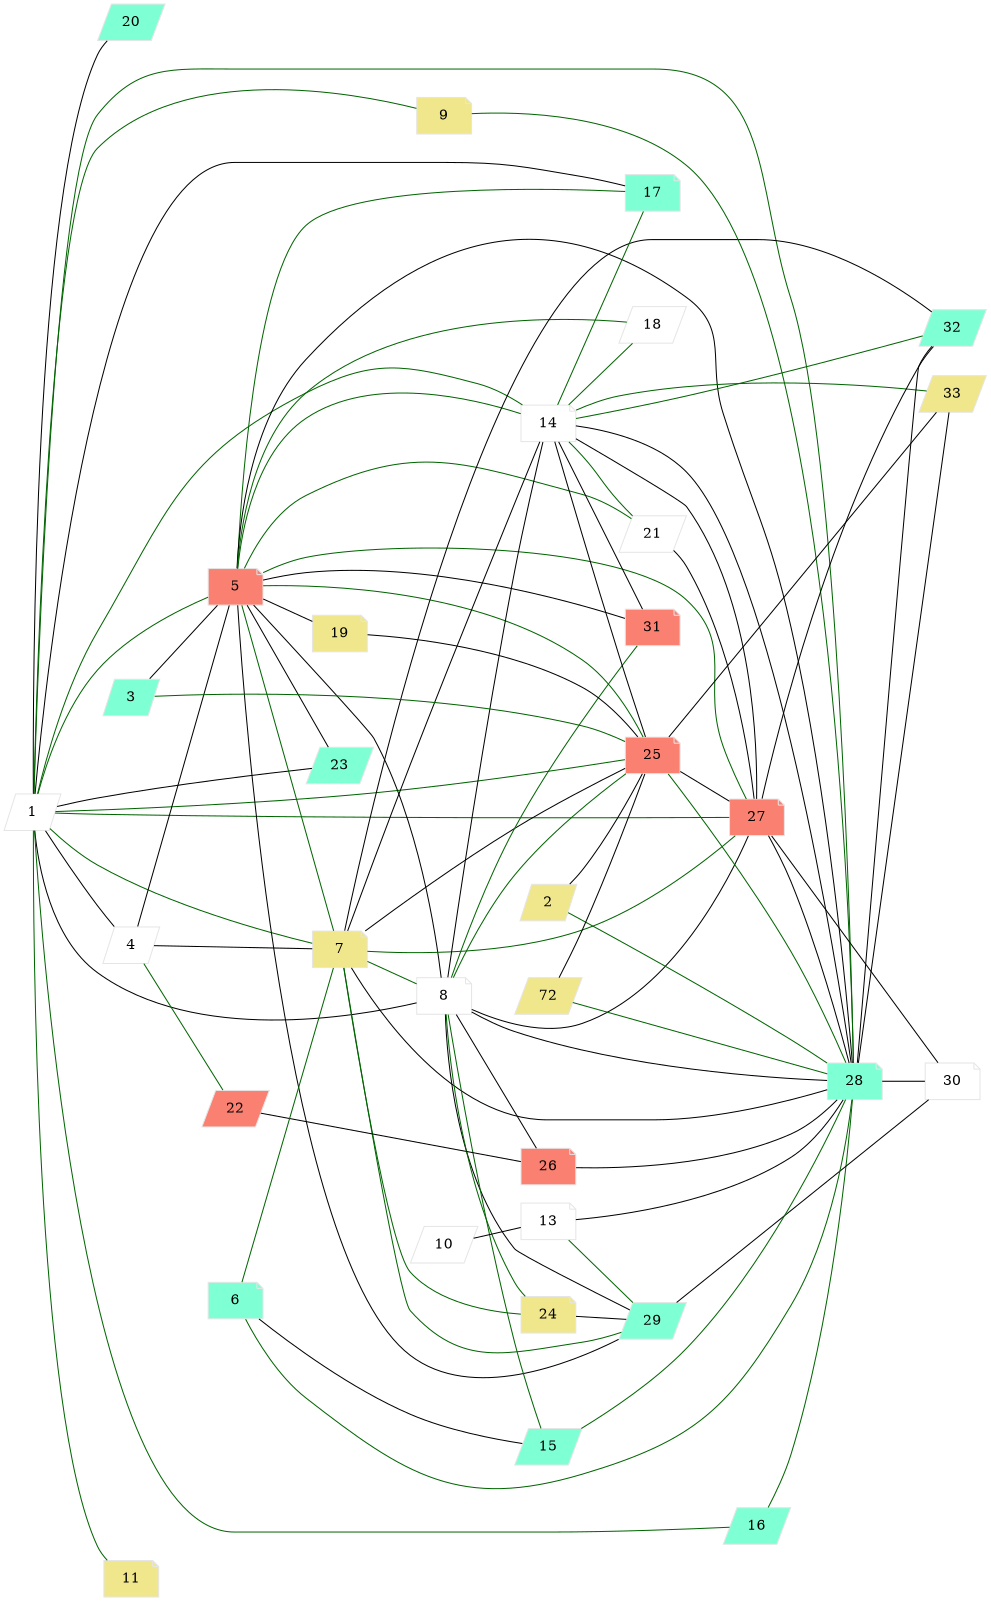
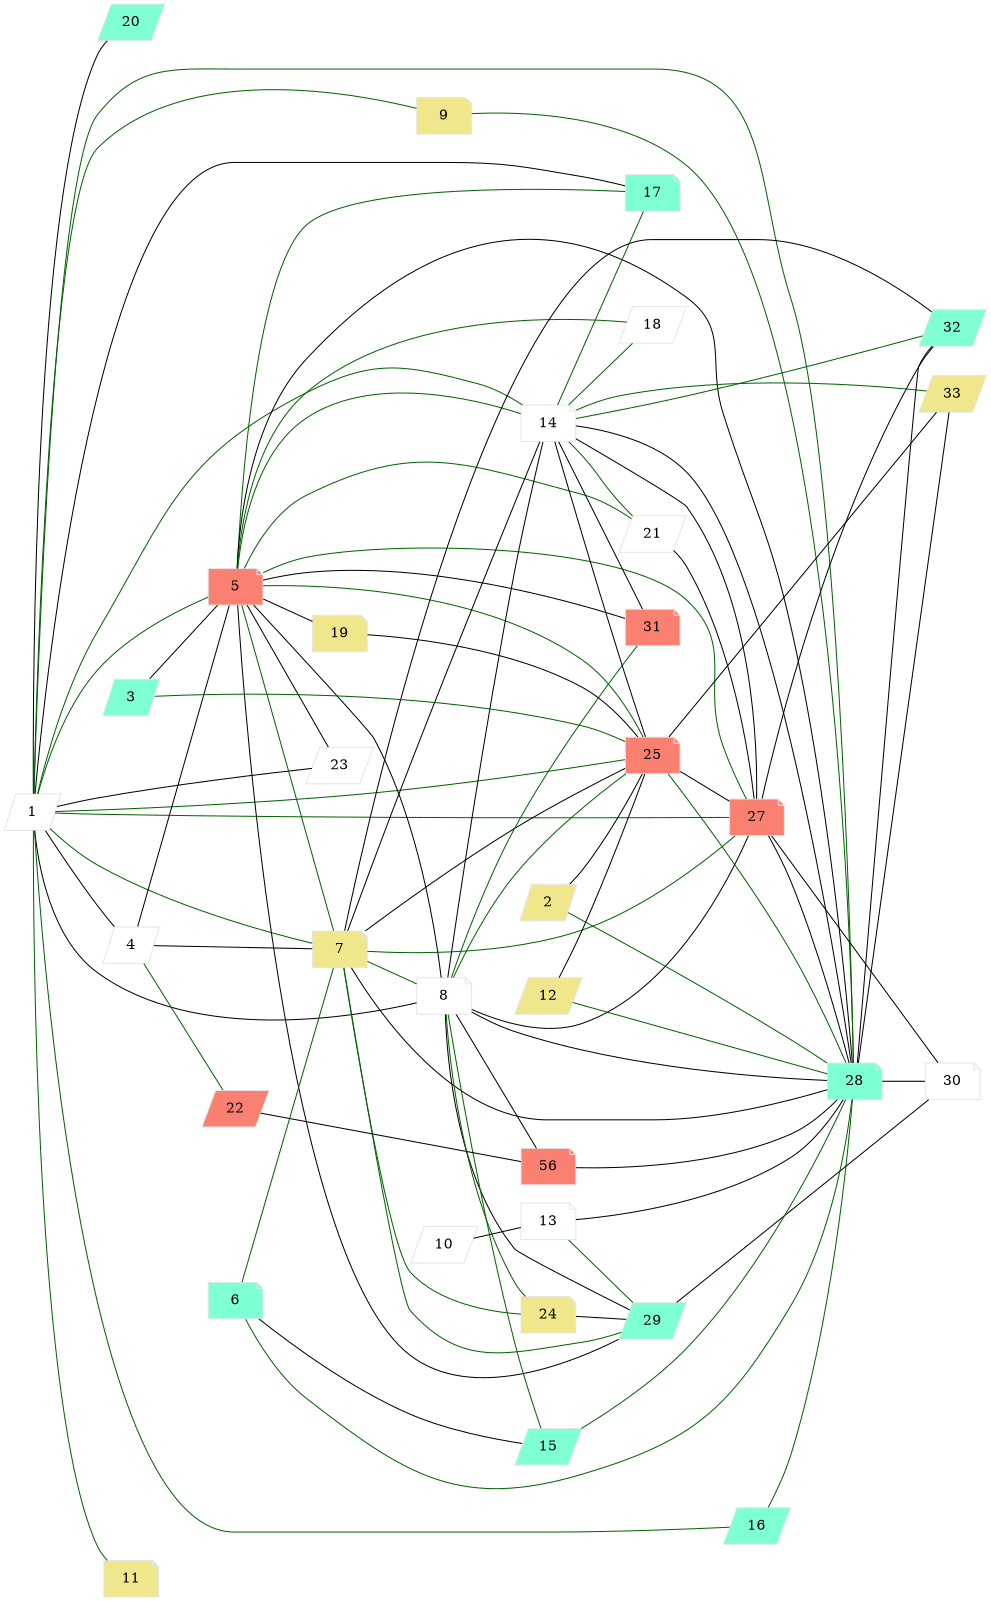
node "23": fillcolor aquamarine -> white
node "72": label "72" -> "12"
node "26": label "26" -> "56"
